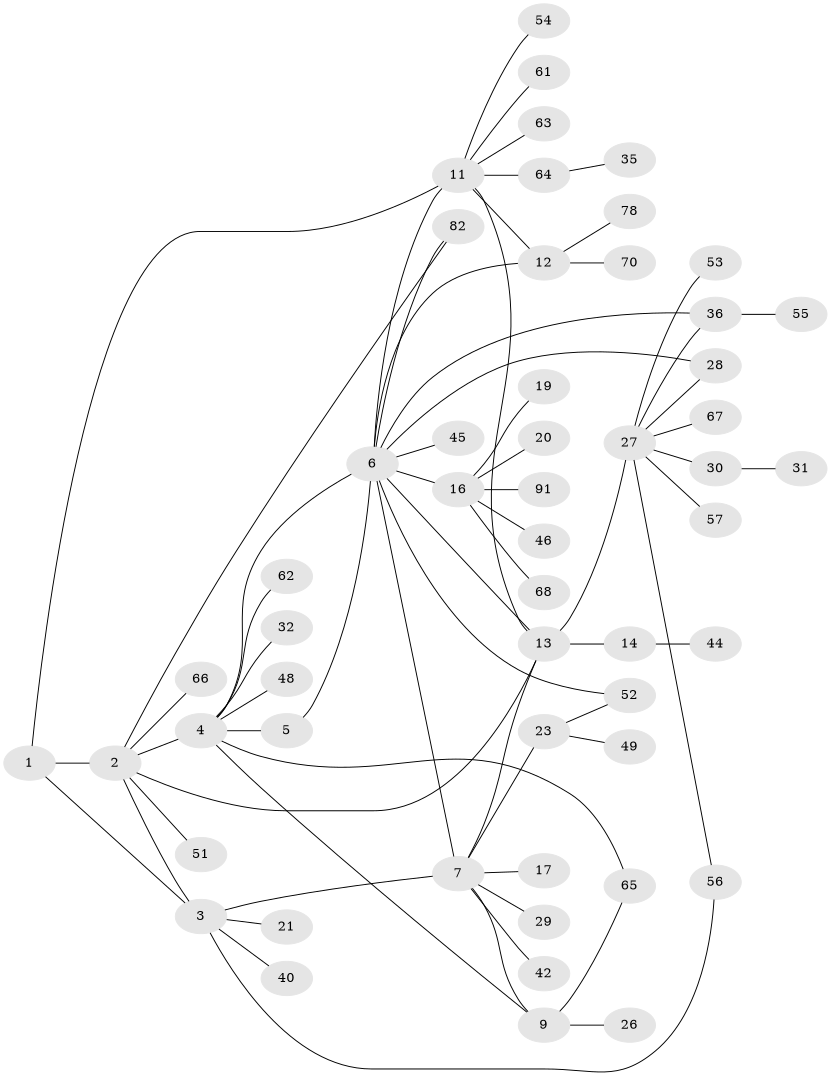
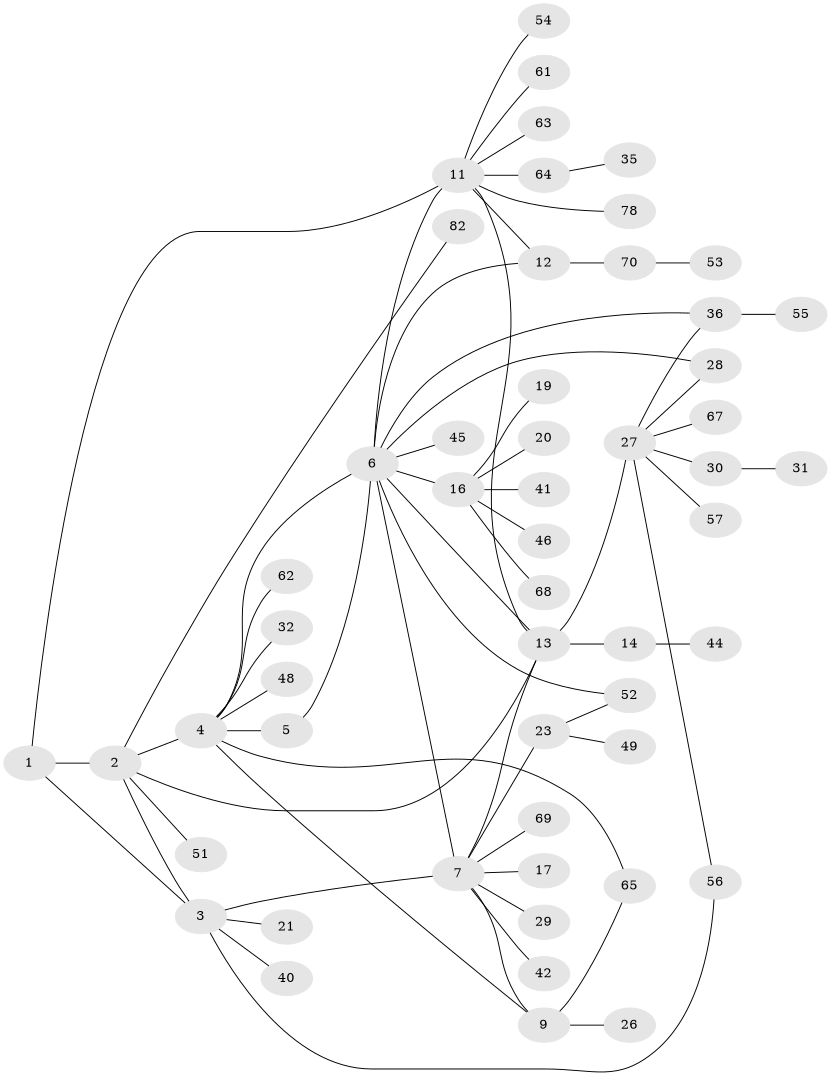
edge "78" -- "12": now "78" -- "11"
edge "82" -- "6": removed
edge "53" -- "27": now "53" -- "70"
node "91": label "91" -> "41"
node "66": removed
node "69": added
